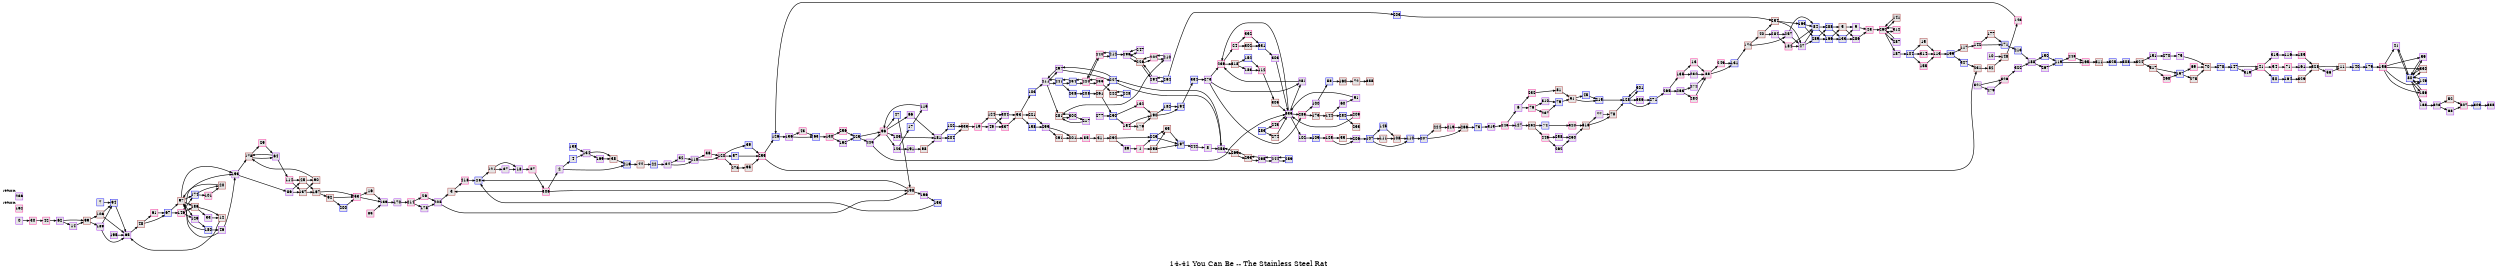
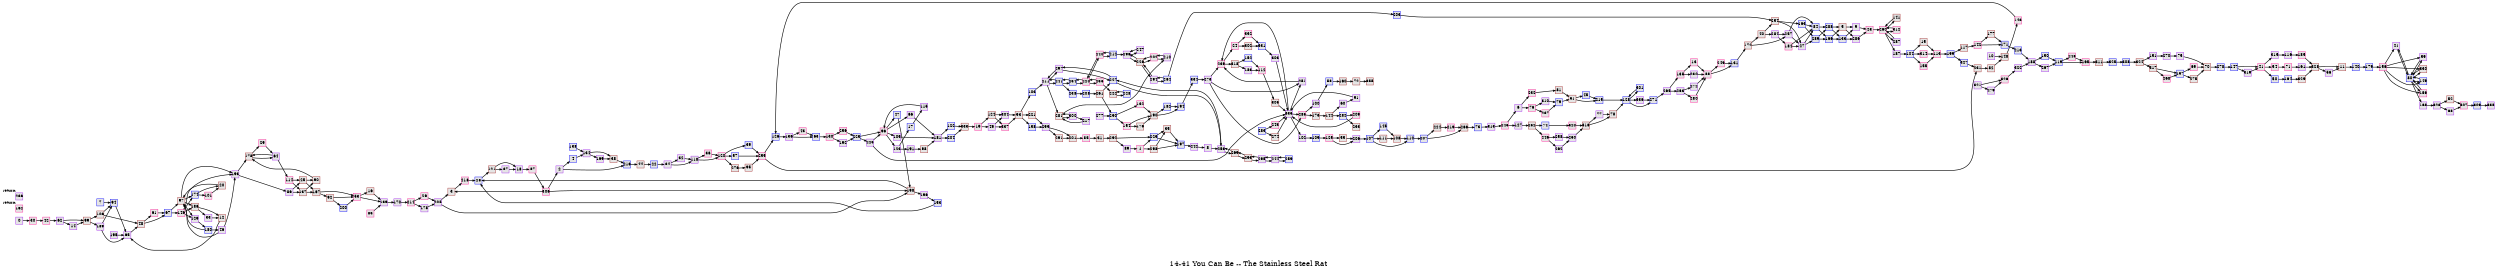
edge "106" -> "65": now "106" -> "48"
